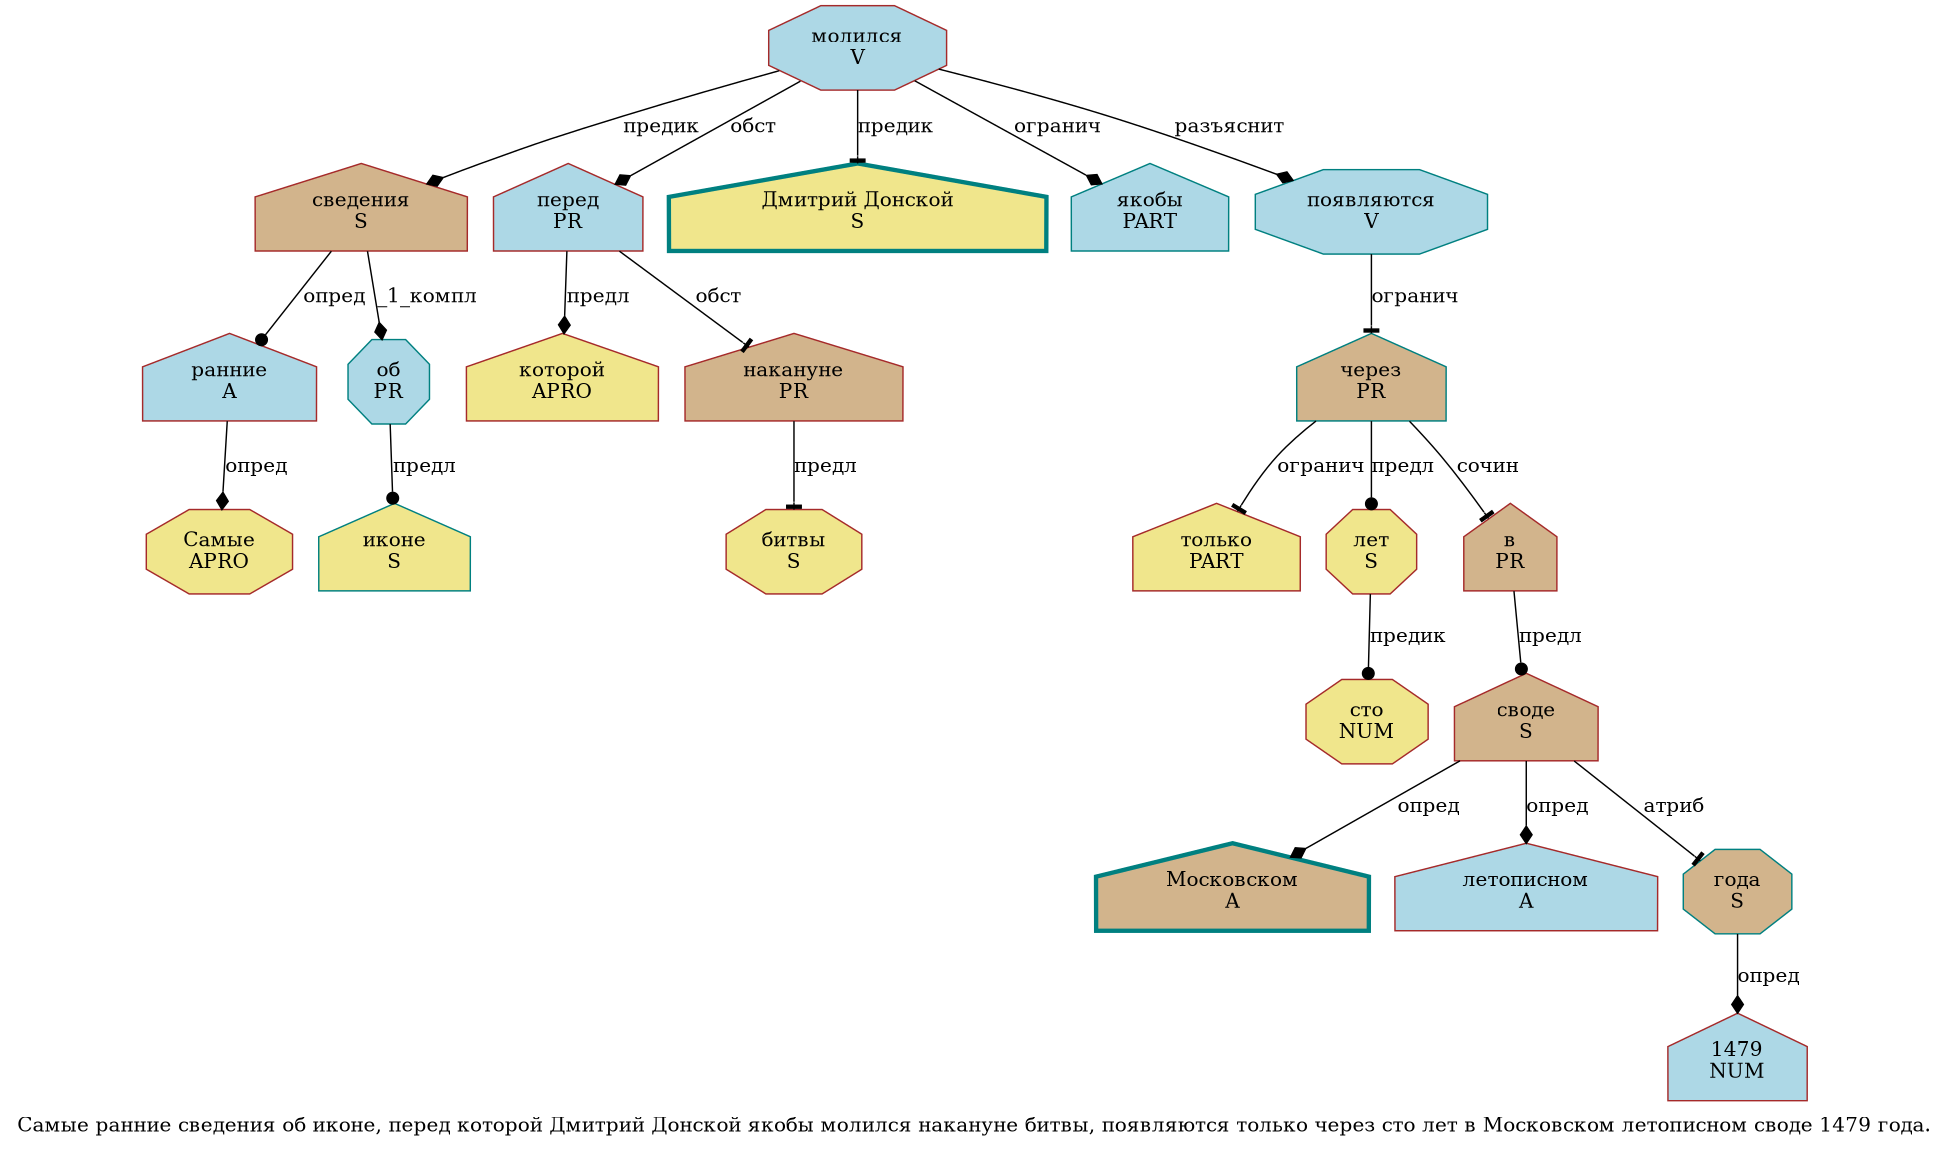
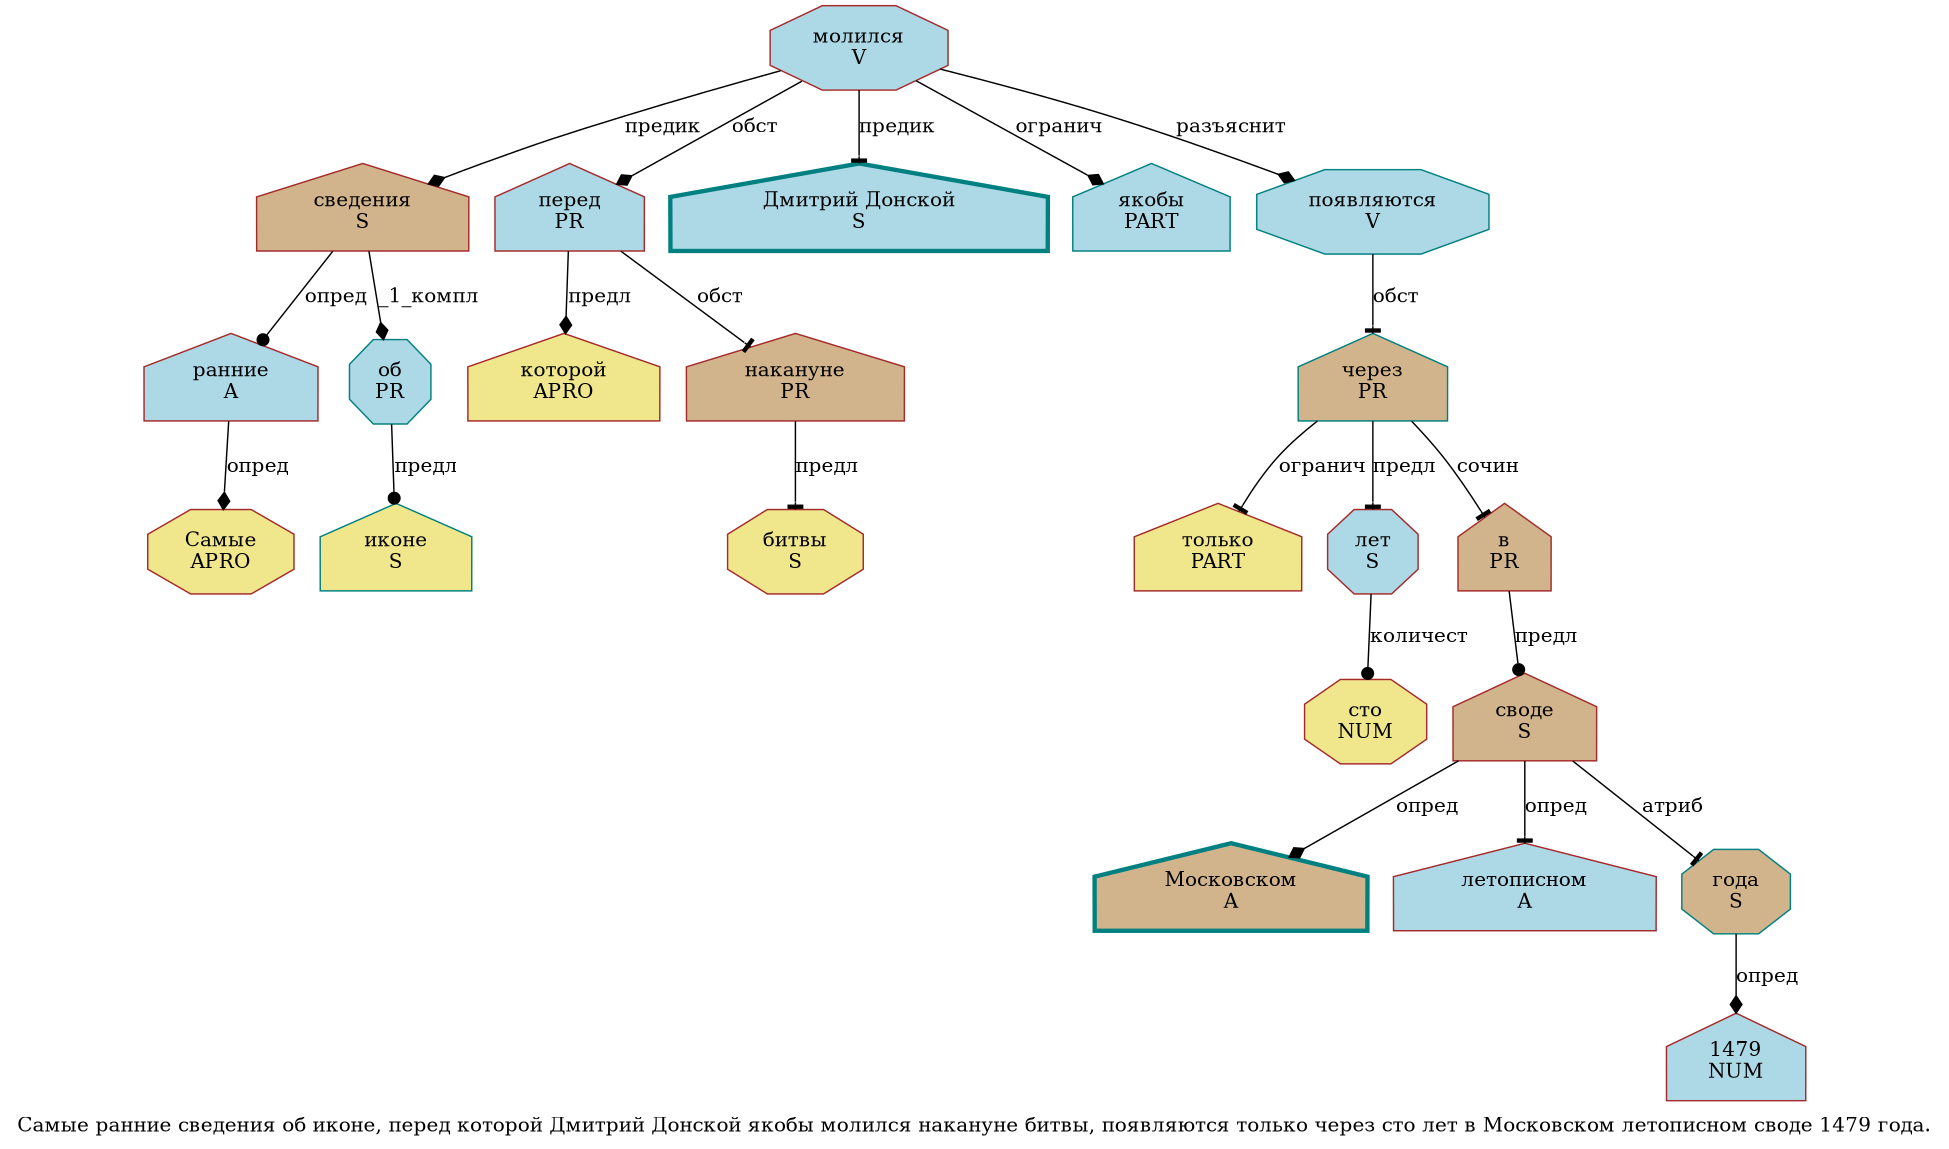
node "Дмитрий Донской S": fillcolor khaki -> lightblue
edge "появляются V" -> "через PR": label "огранич" -> "обст"
edge "через PR" -> "лет S": arrowhead dot -> tee
node "лет S": fillcolor khaki -> lightblue
edge "лет S" -> "сто NUM": label "предик" -> "количест"
edge "своде S" -> "летописном A": arrowhead diamond -> tee
